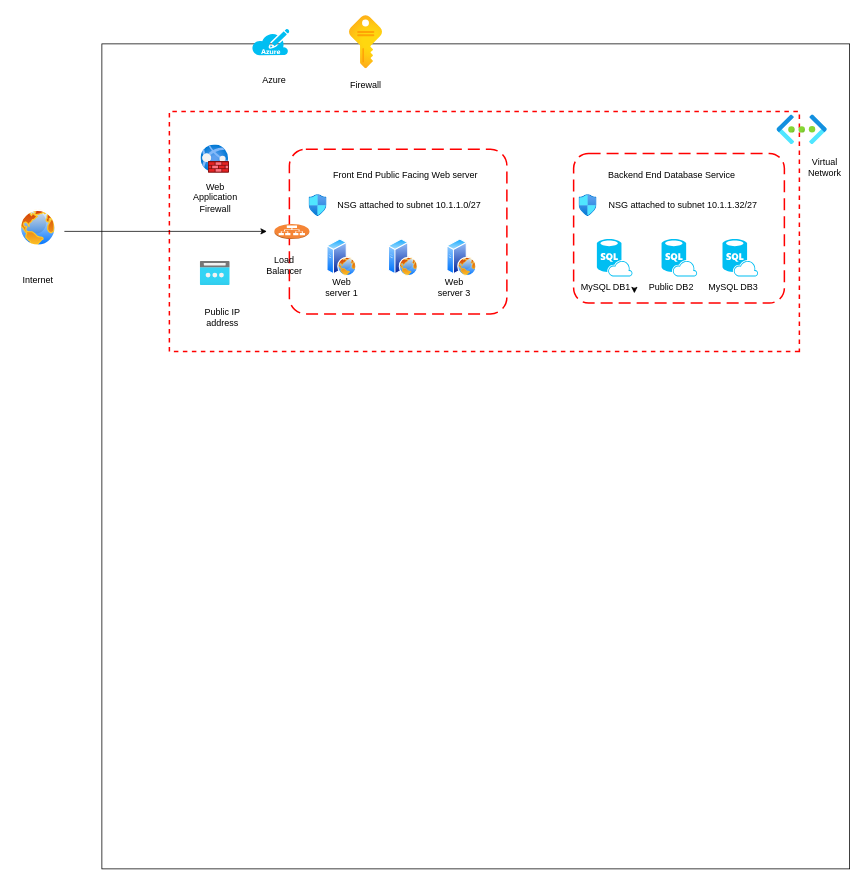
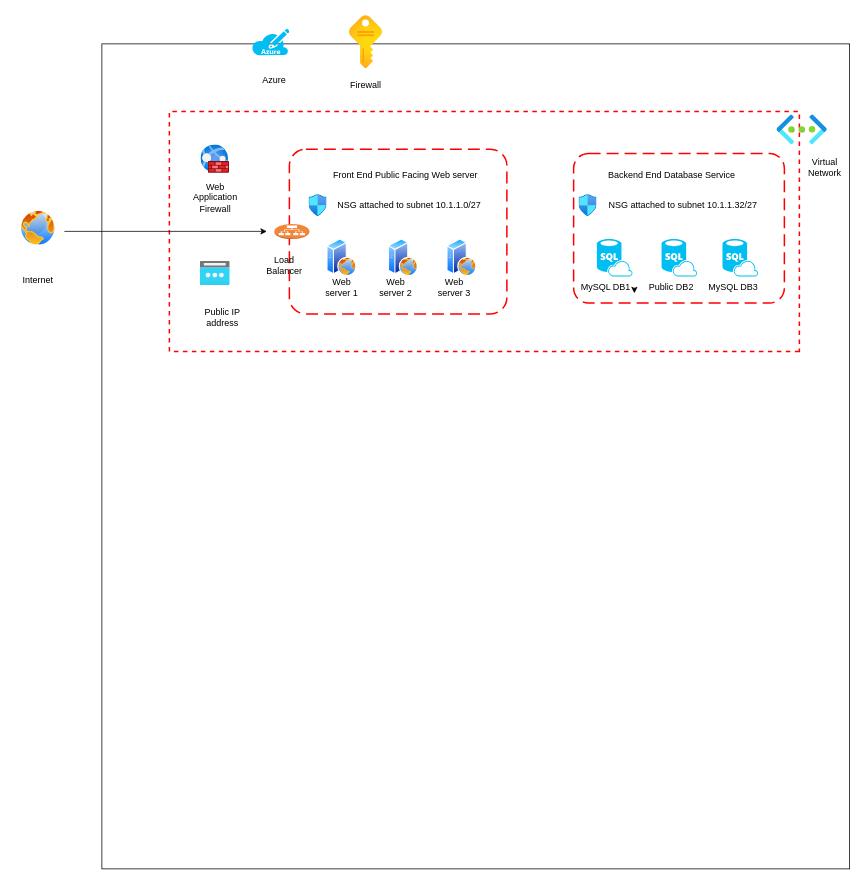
node "Web server 2": added
